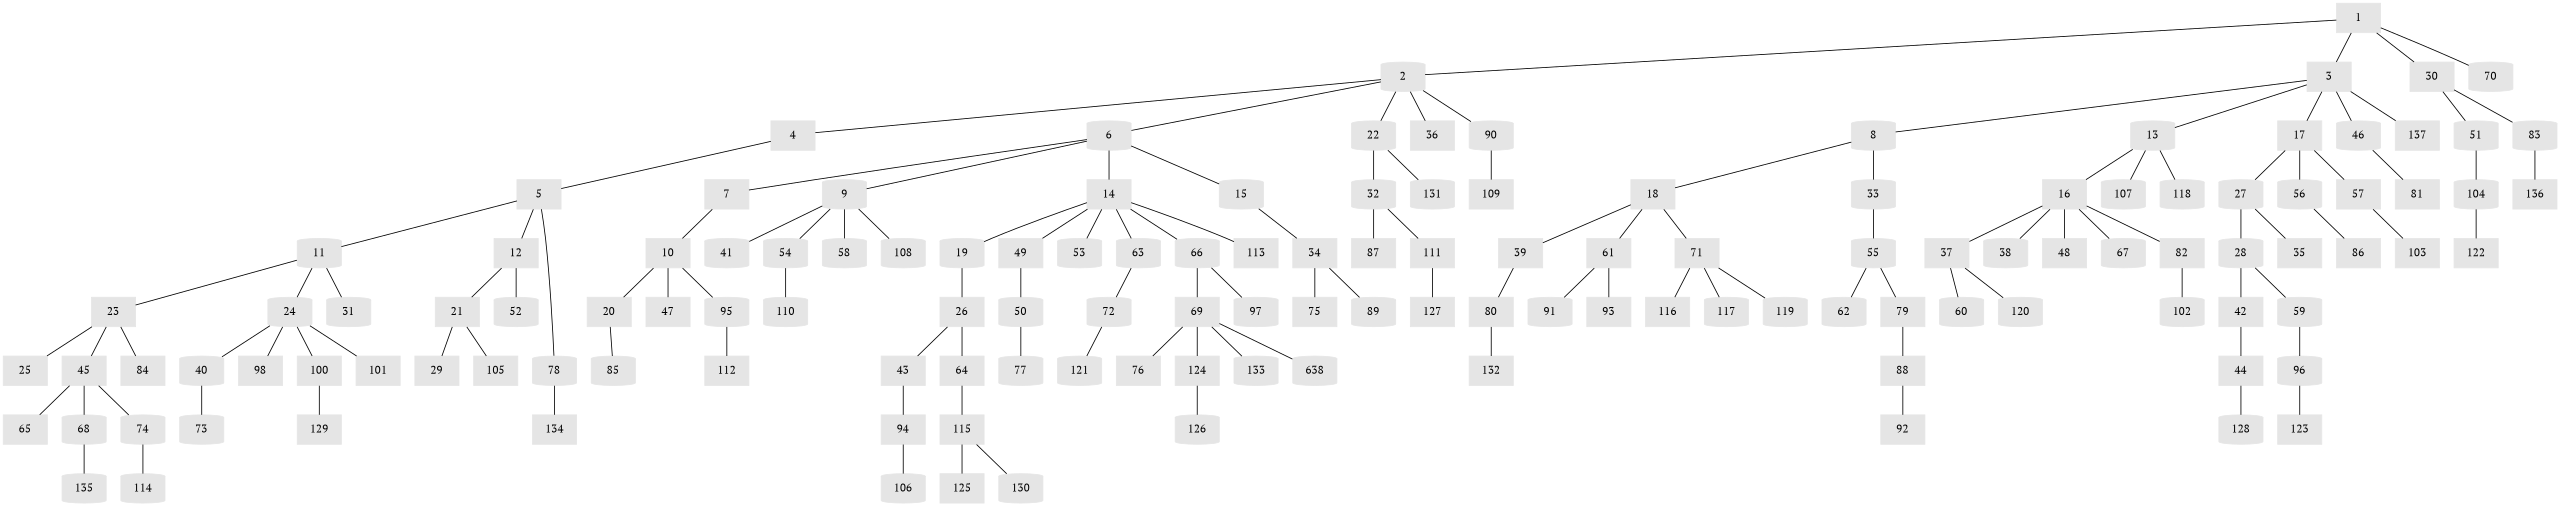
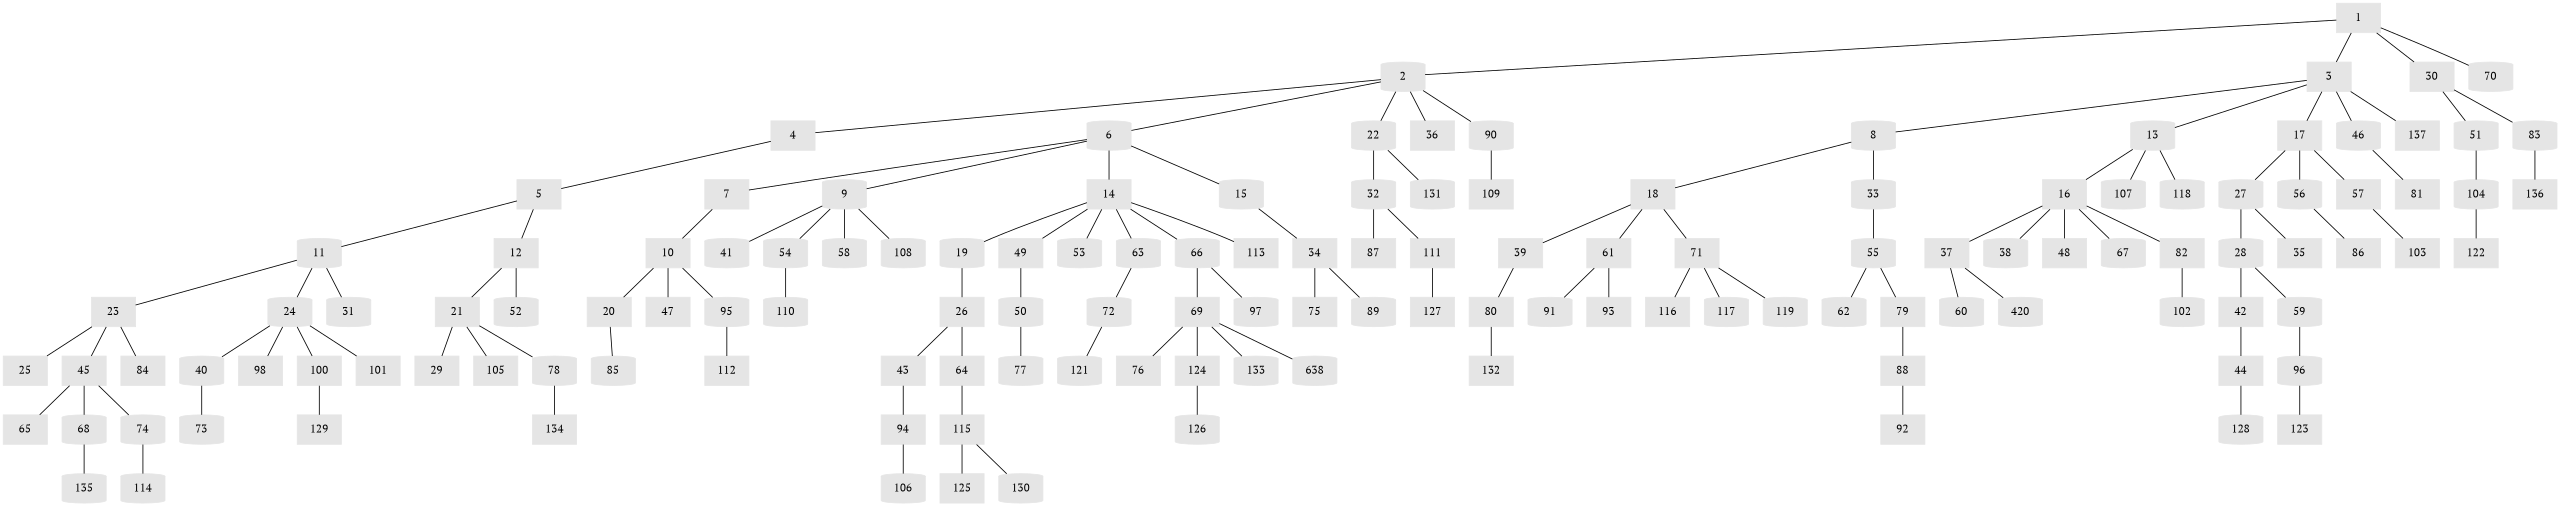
edge "5" -- "78": now "21" -- "78"
node "120": label "120" -> "420"
